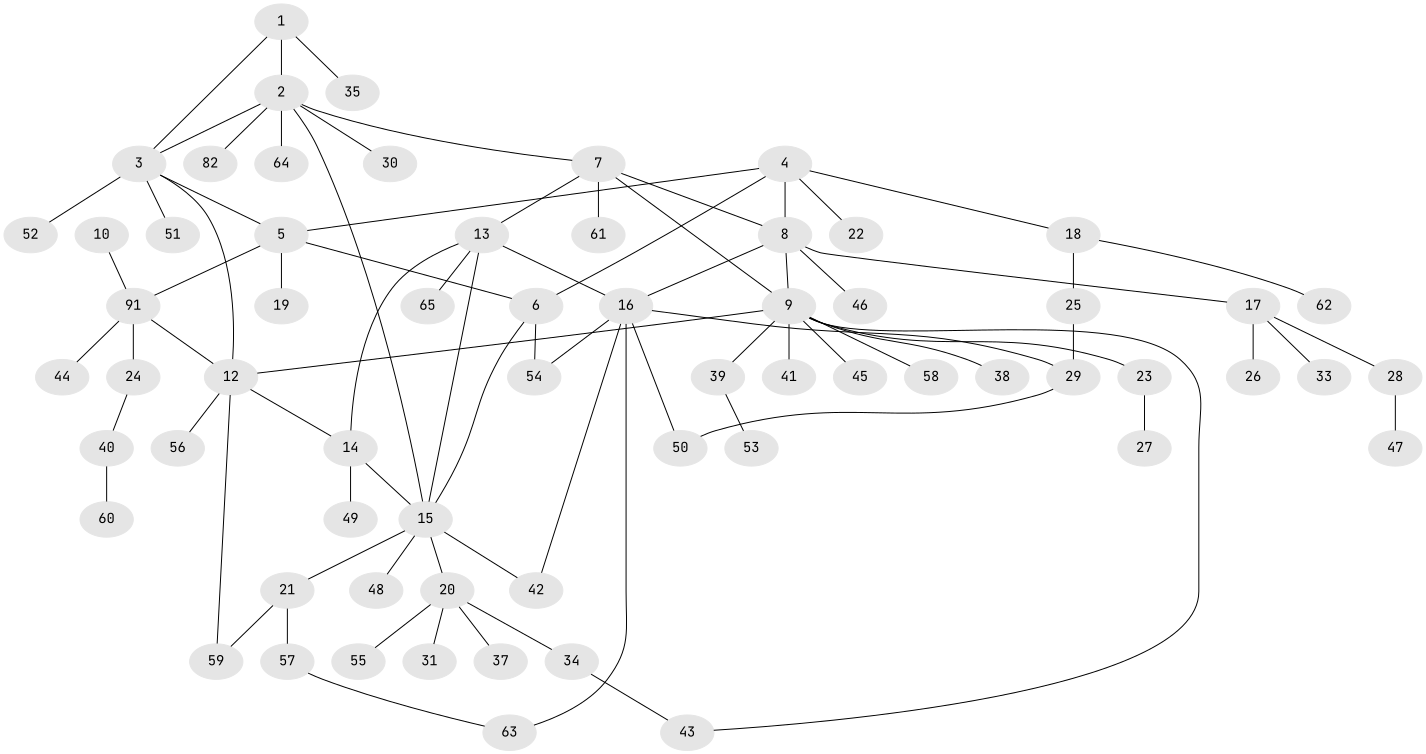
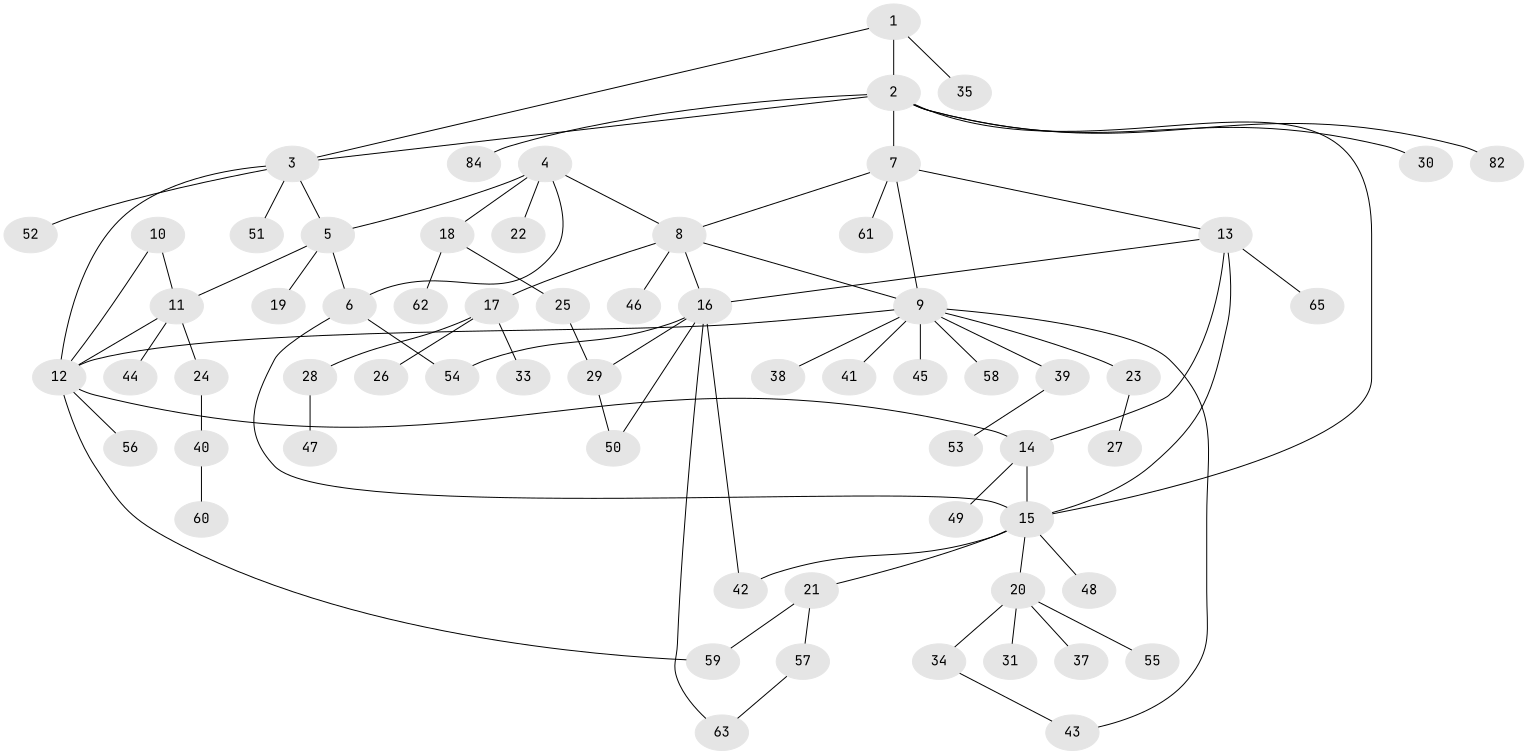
node "64": label "64" -> "84"
node "91": label "91" -> "11"
edge "10" -- "12": added
